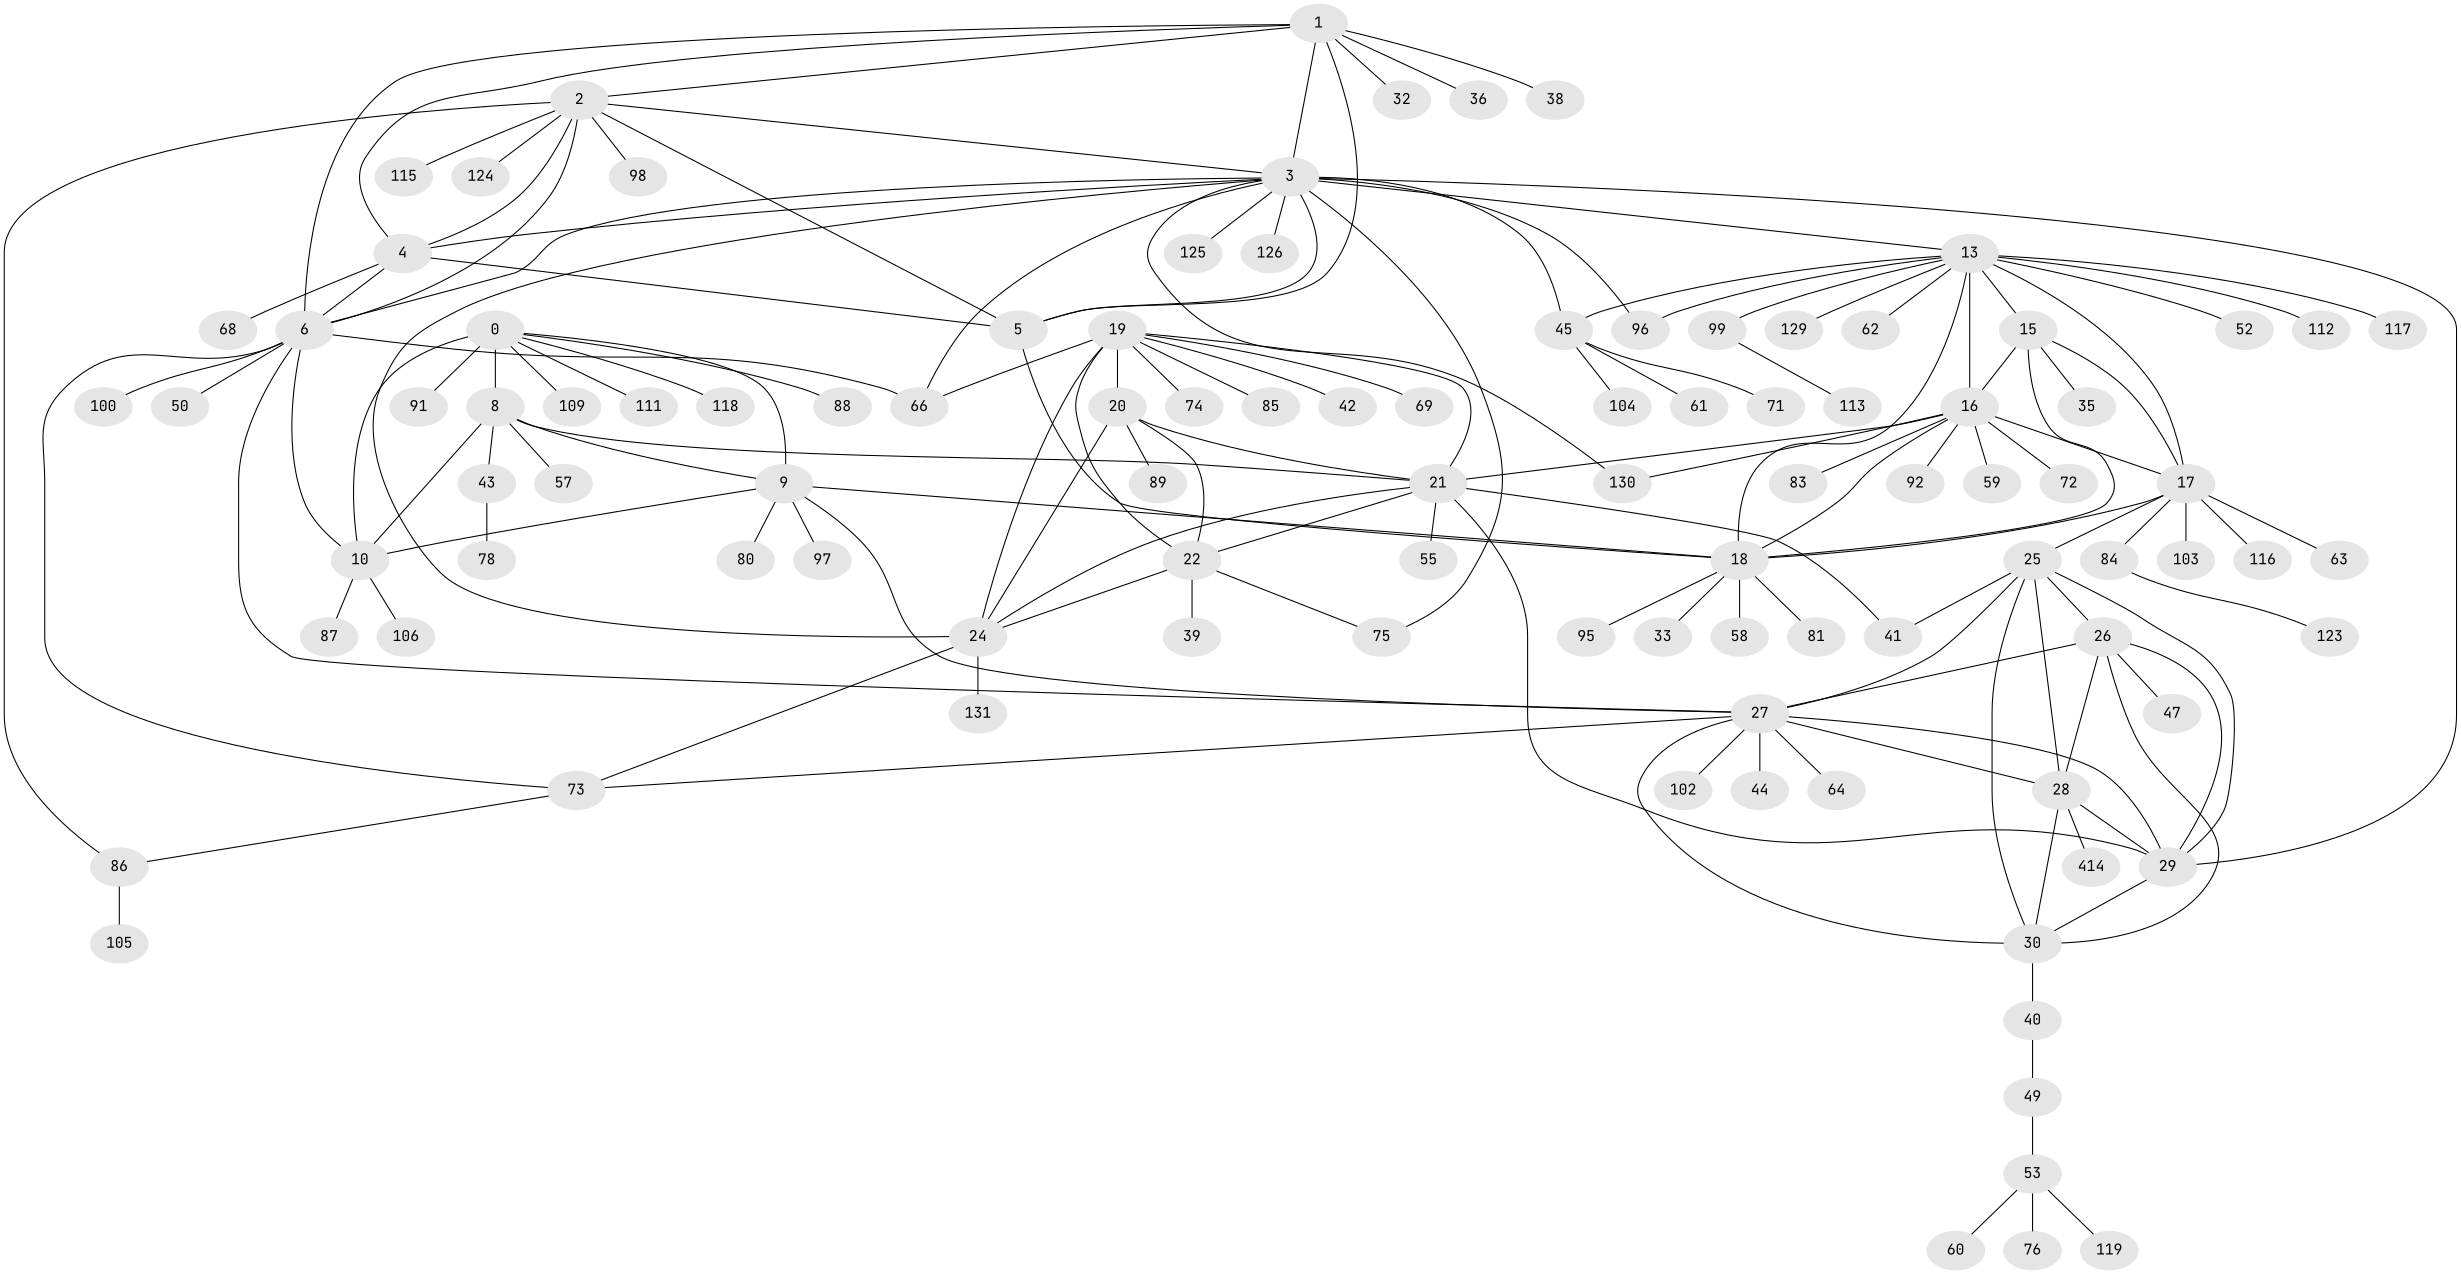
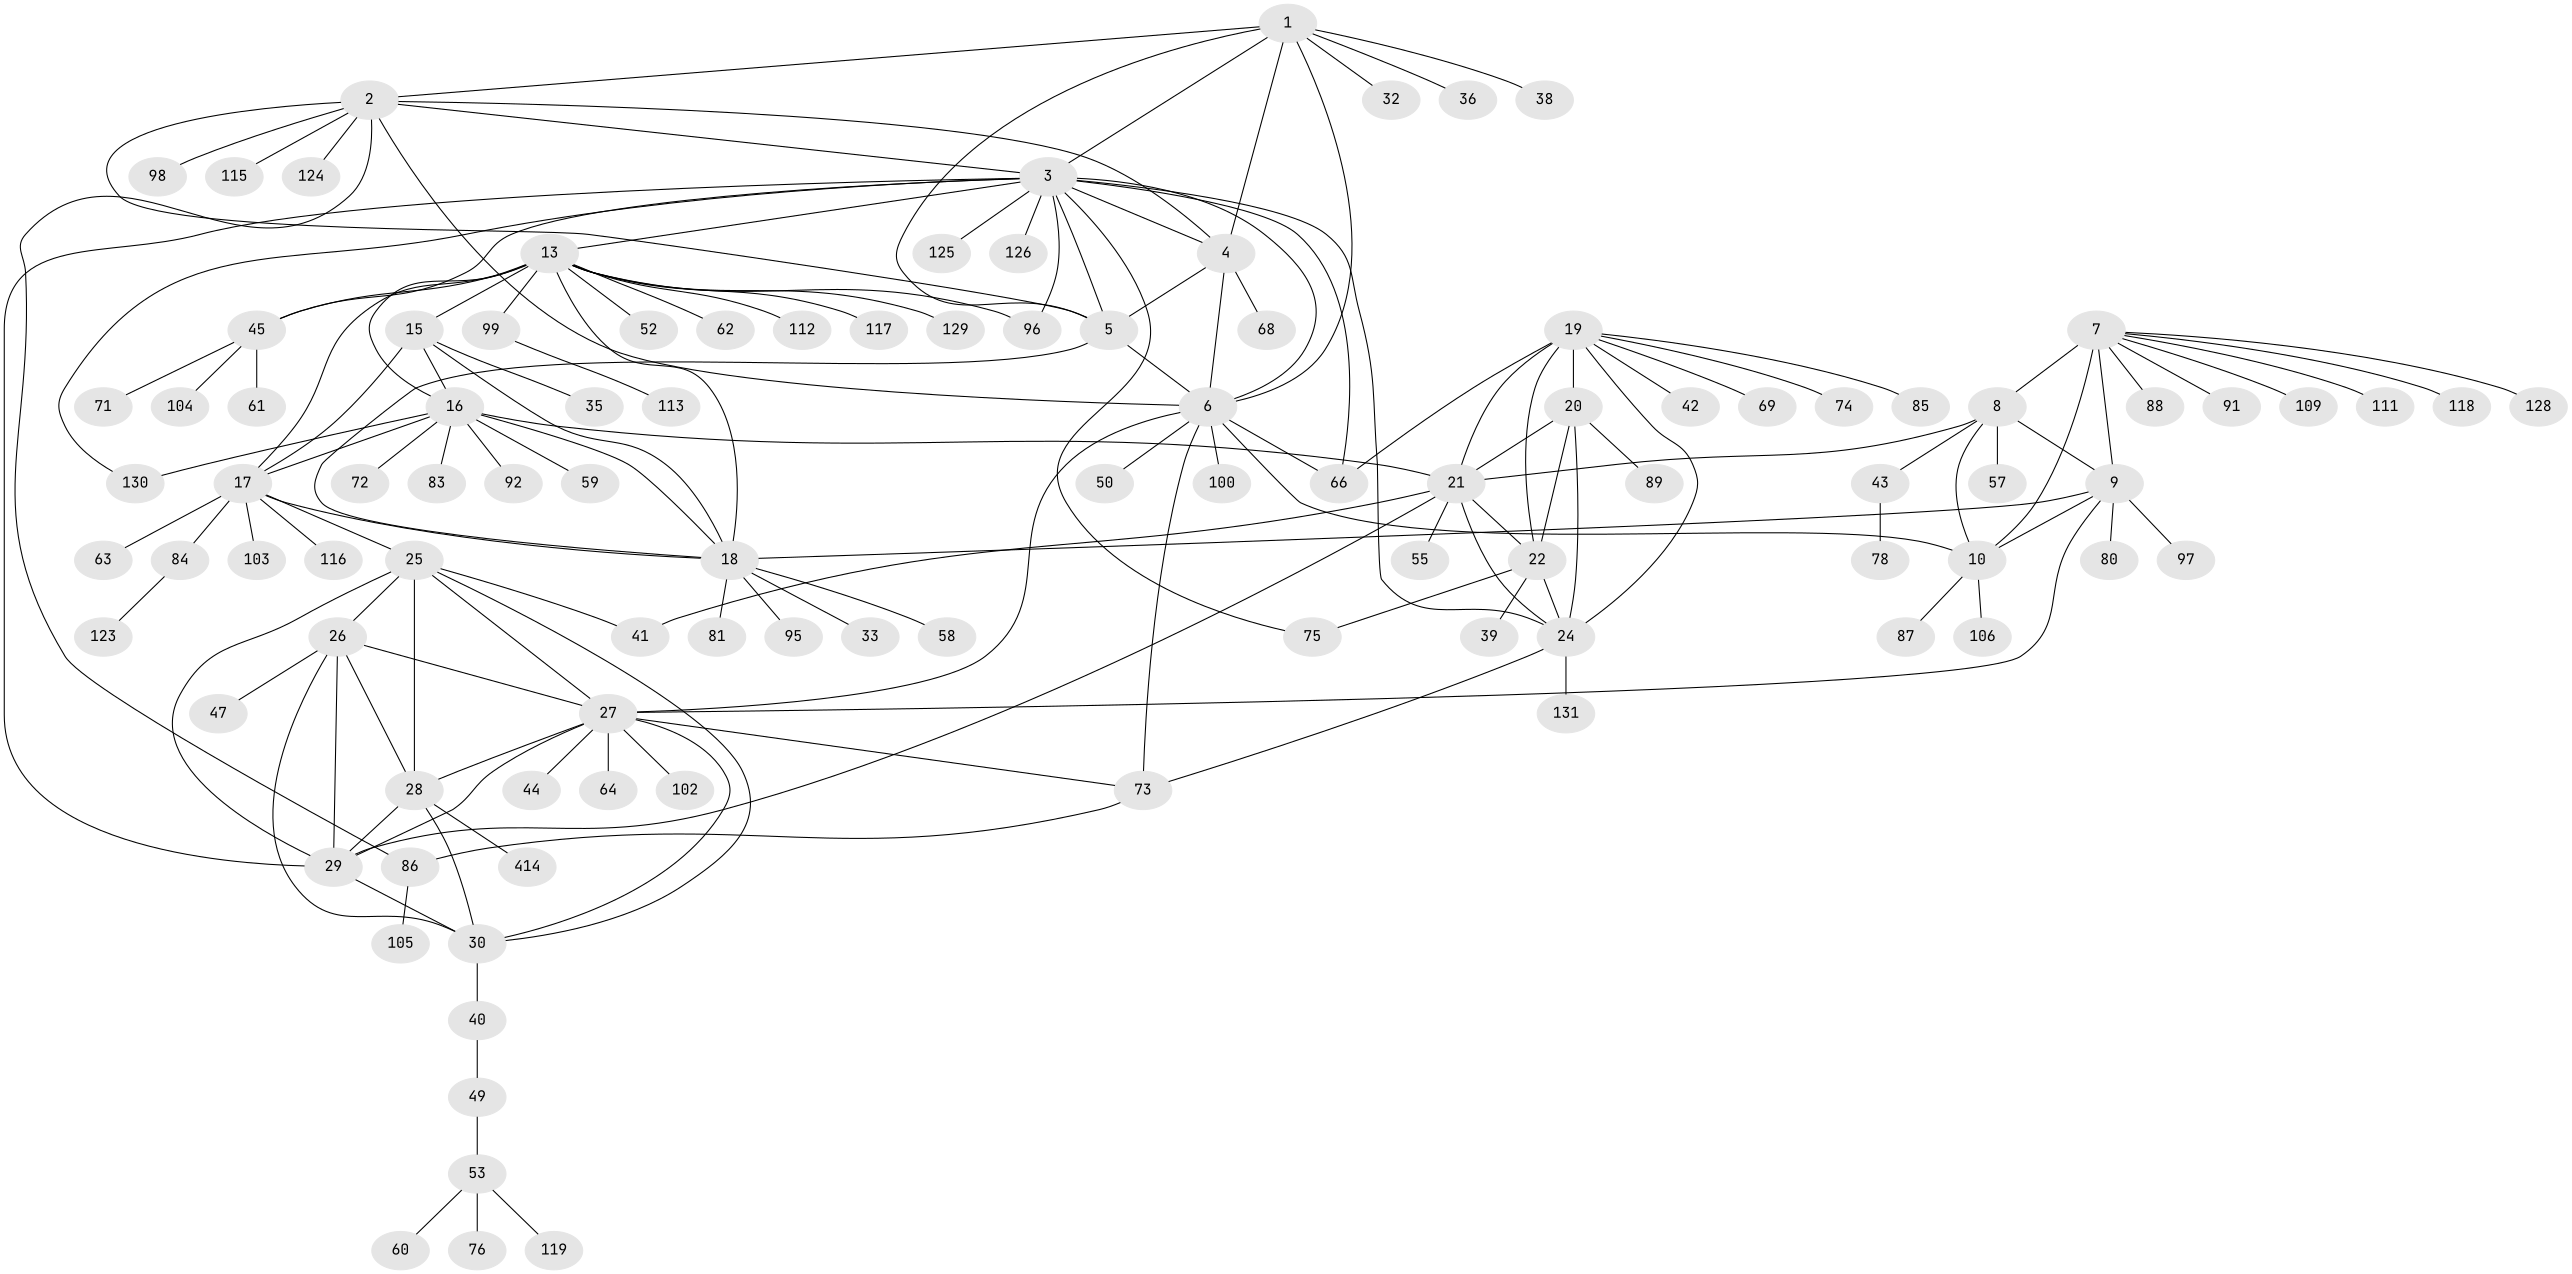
node "0": label "0" -> "7"
edge "5" -- "6": added
node "128": added
